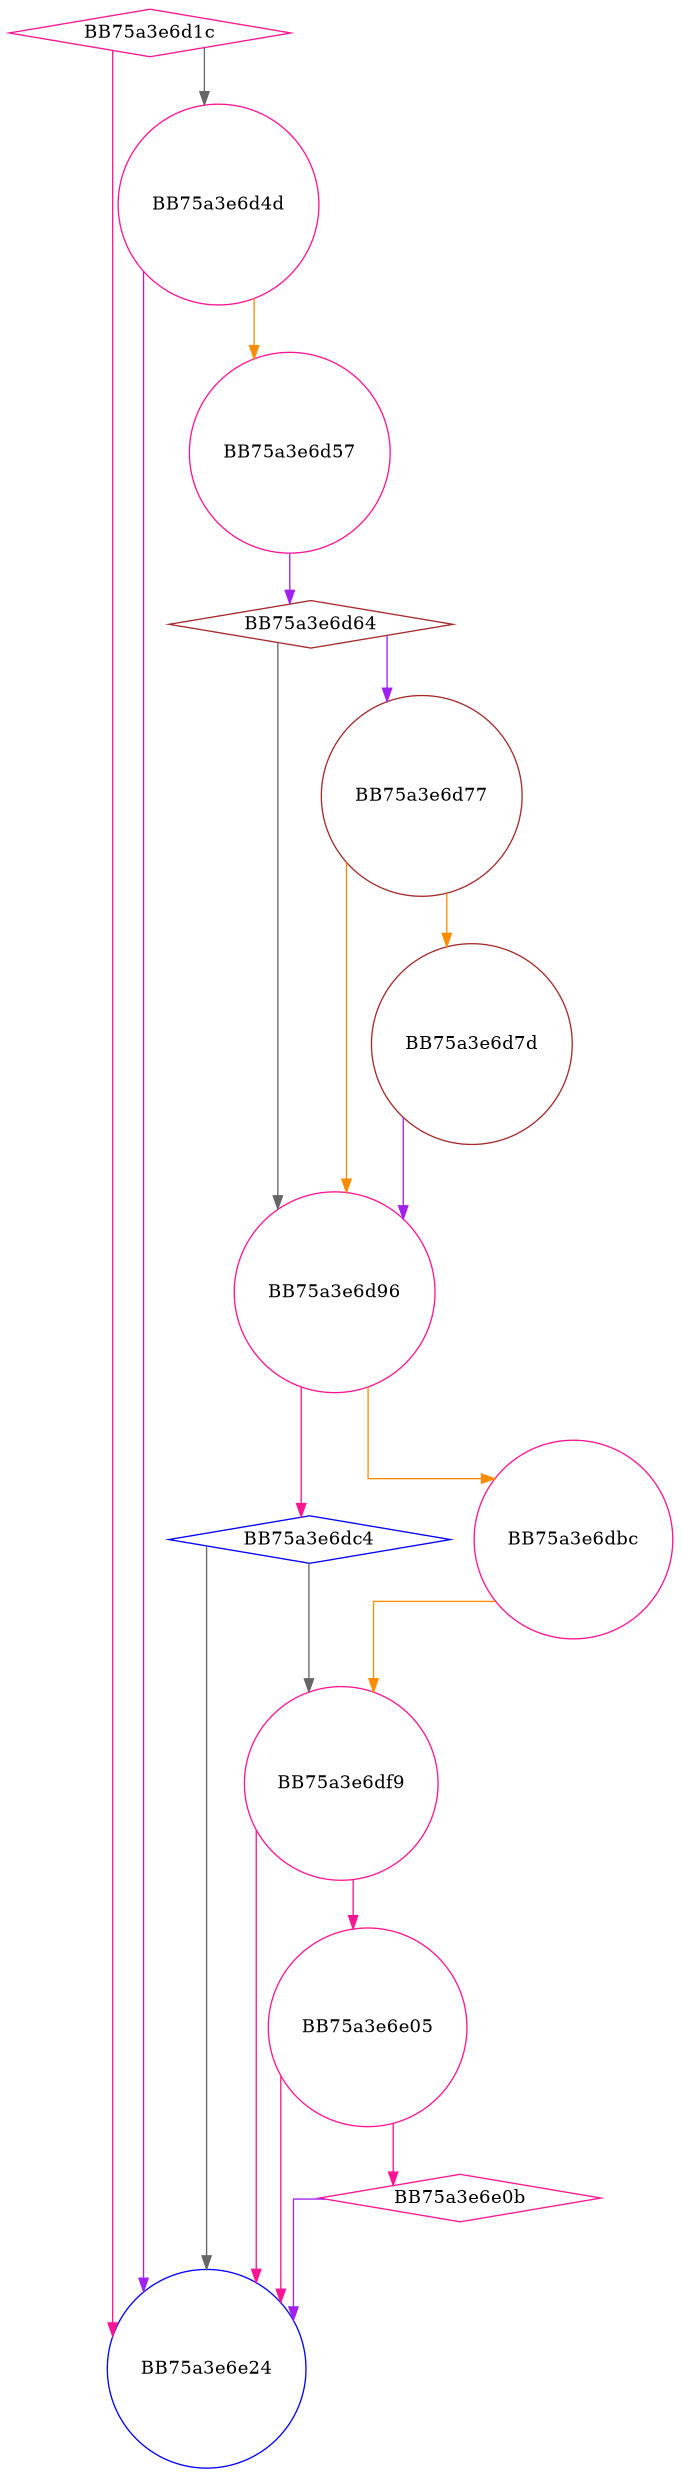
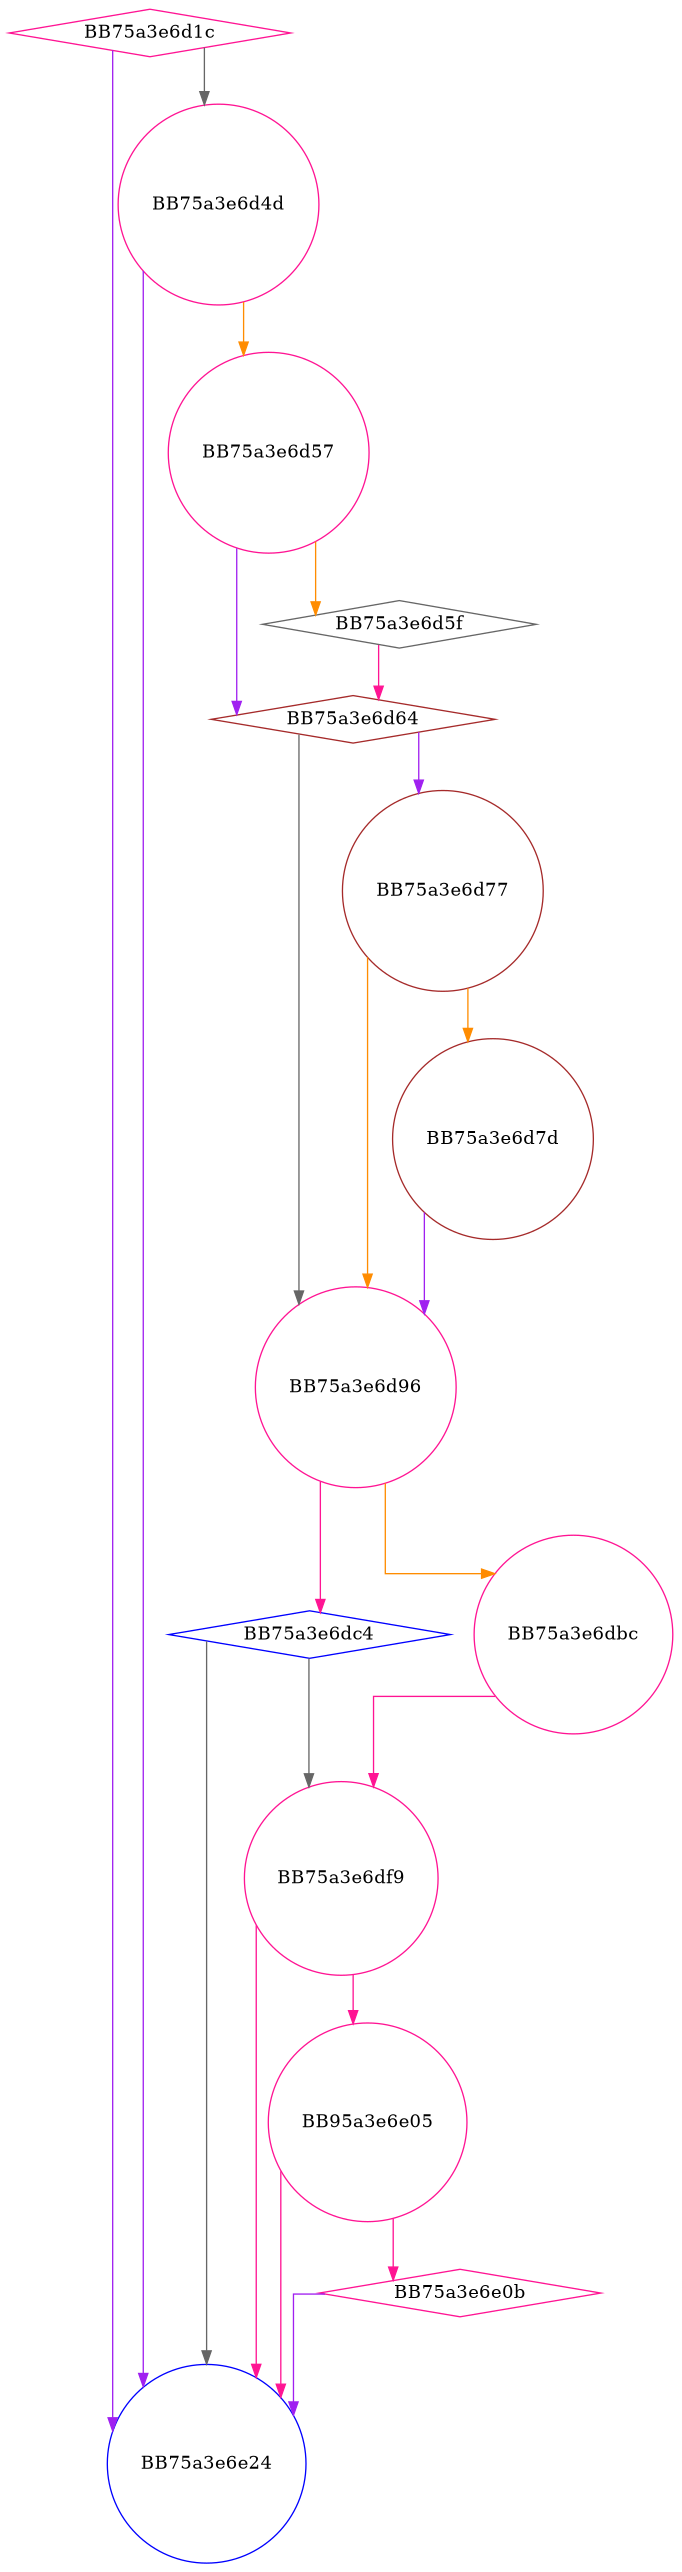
node "BB75a3e6d5f": added
edge "BB75a3e6d1c" -> "BB75a3e6e24": color deeppink -> purple
edge "BB75a3e6dbc" -> "BB75a3e6df9": color darkorange -> deeppink
node "BB75a3e6e05": label "BB75a3e6e05" -> "BB95a3e6e05"
